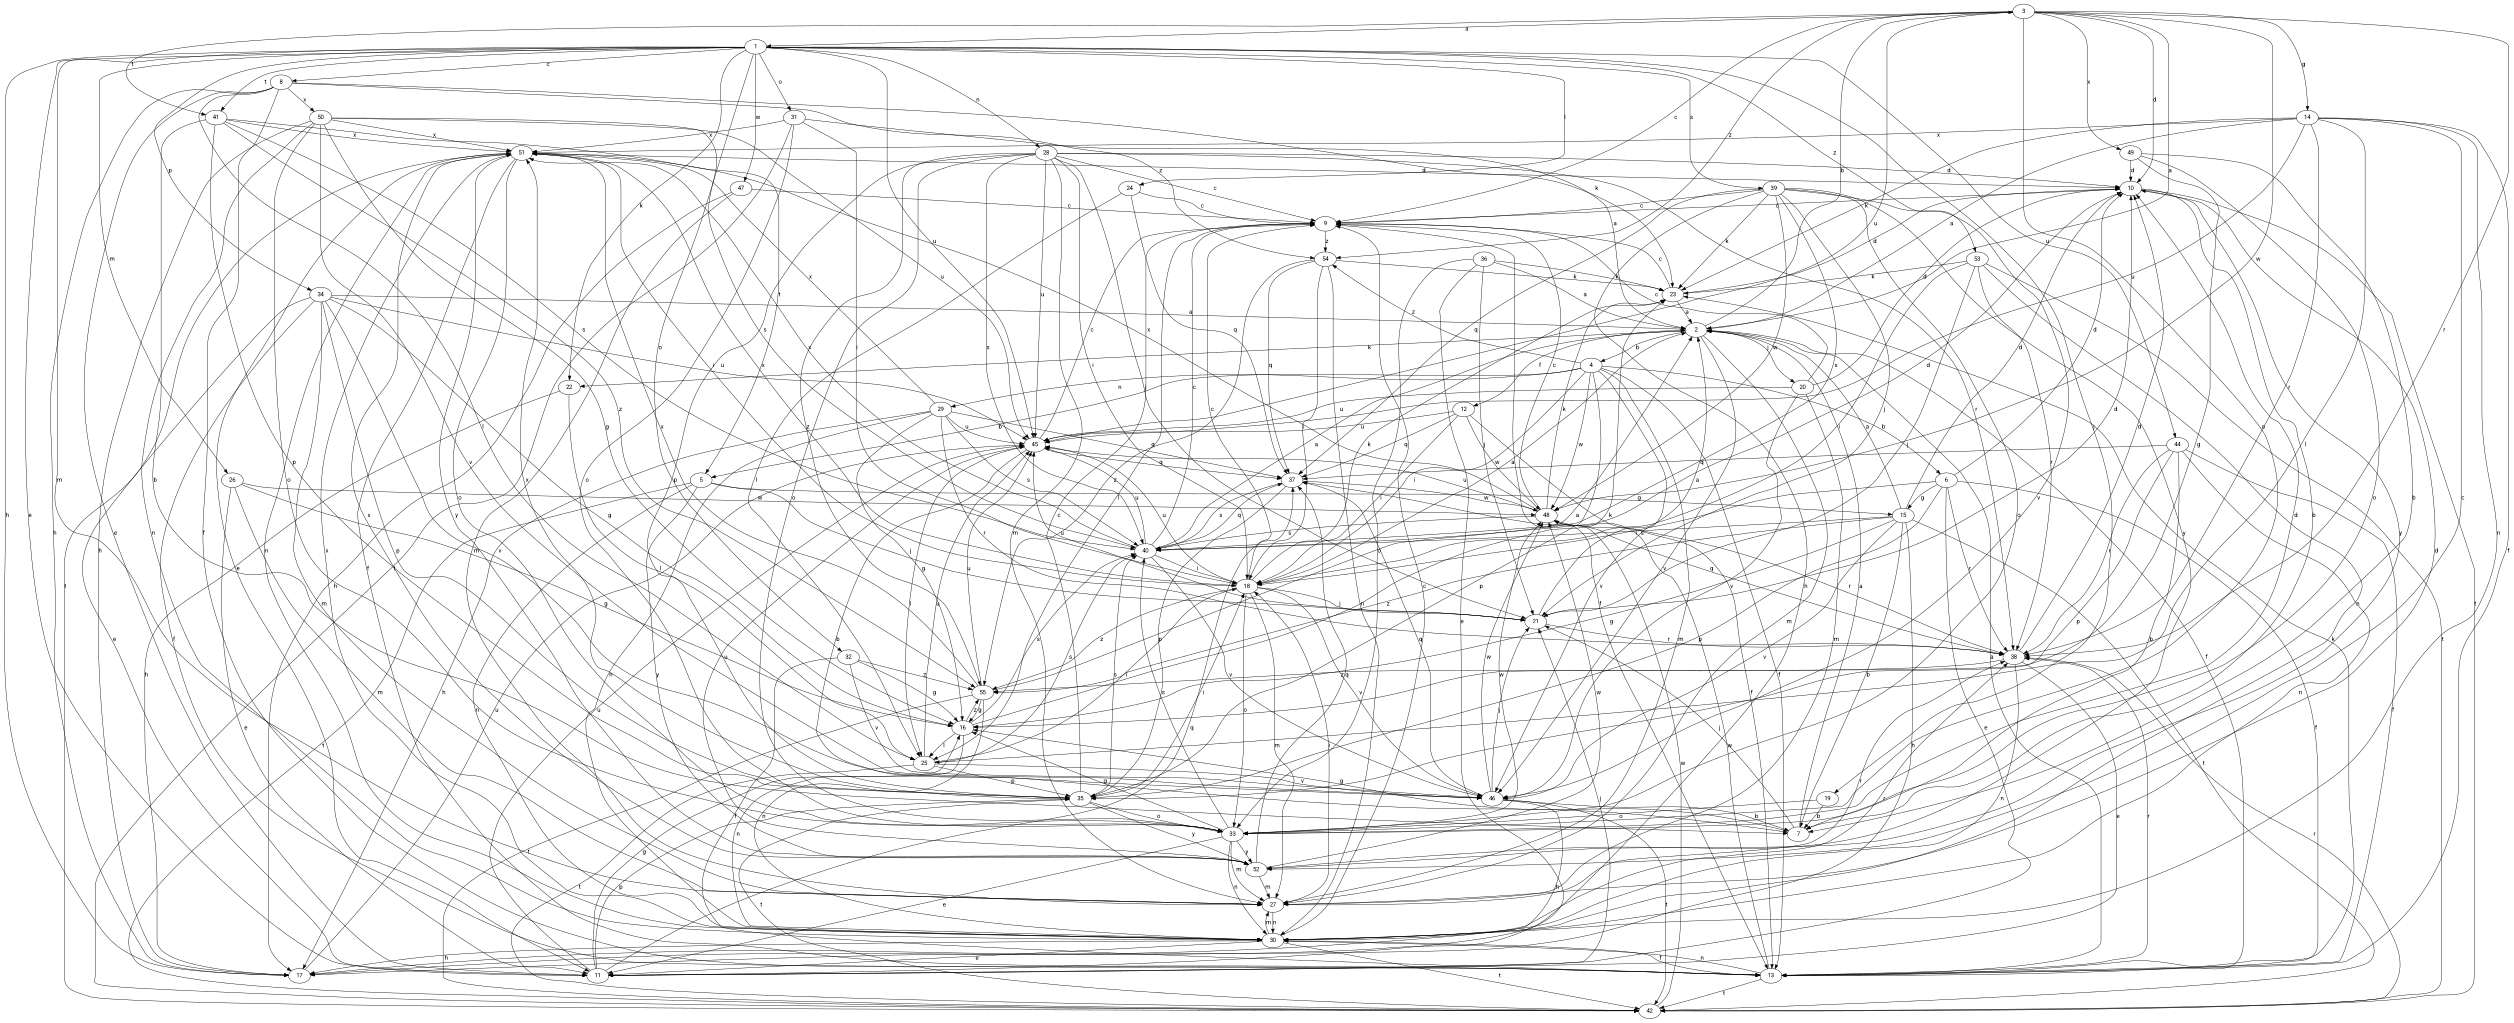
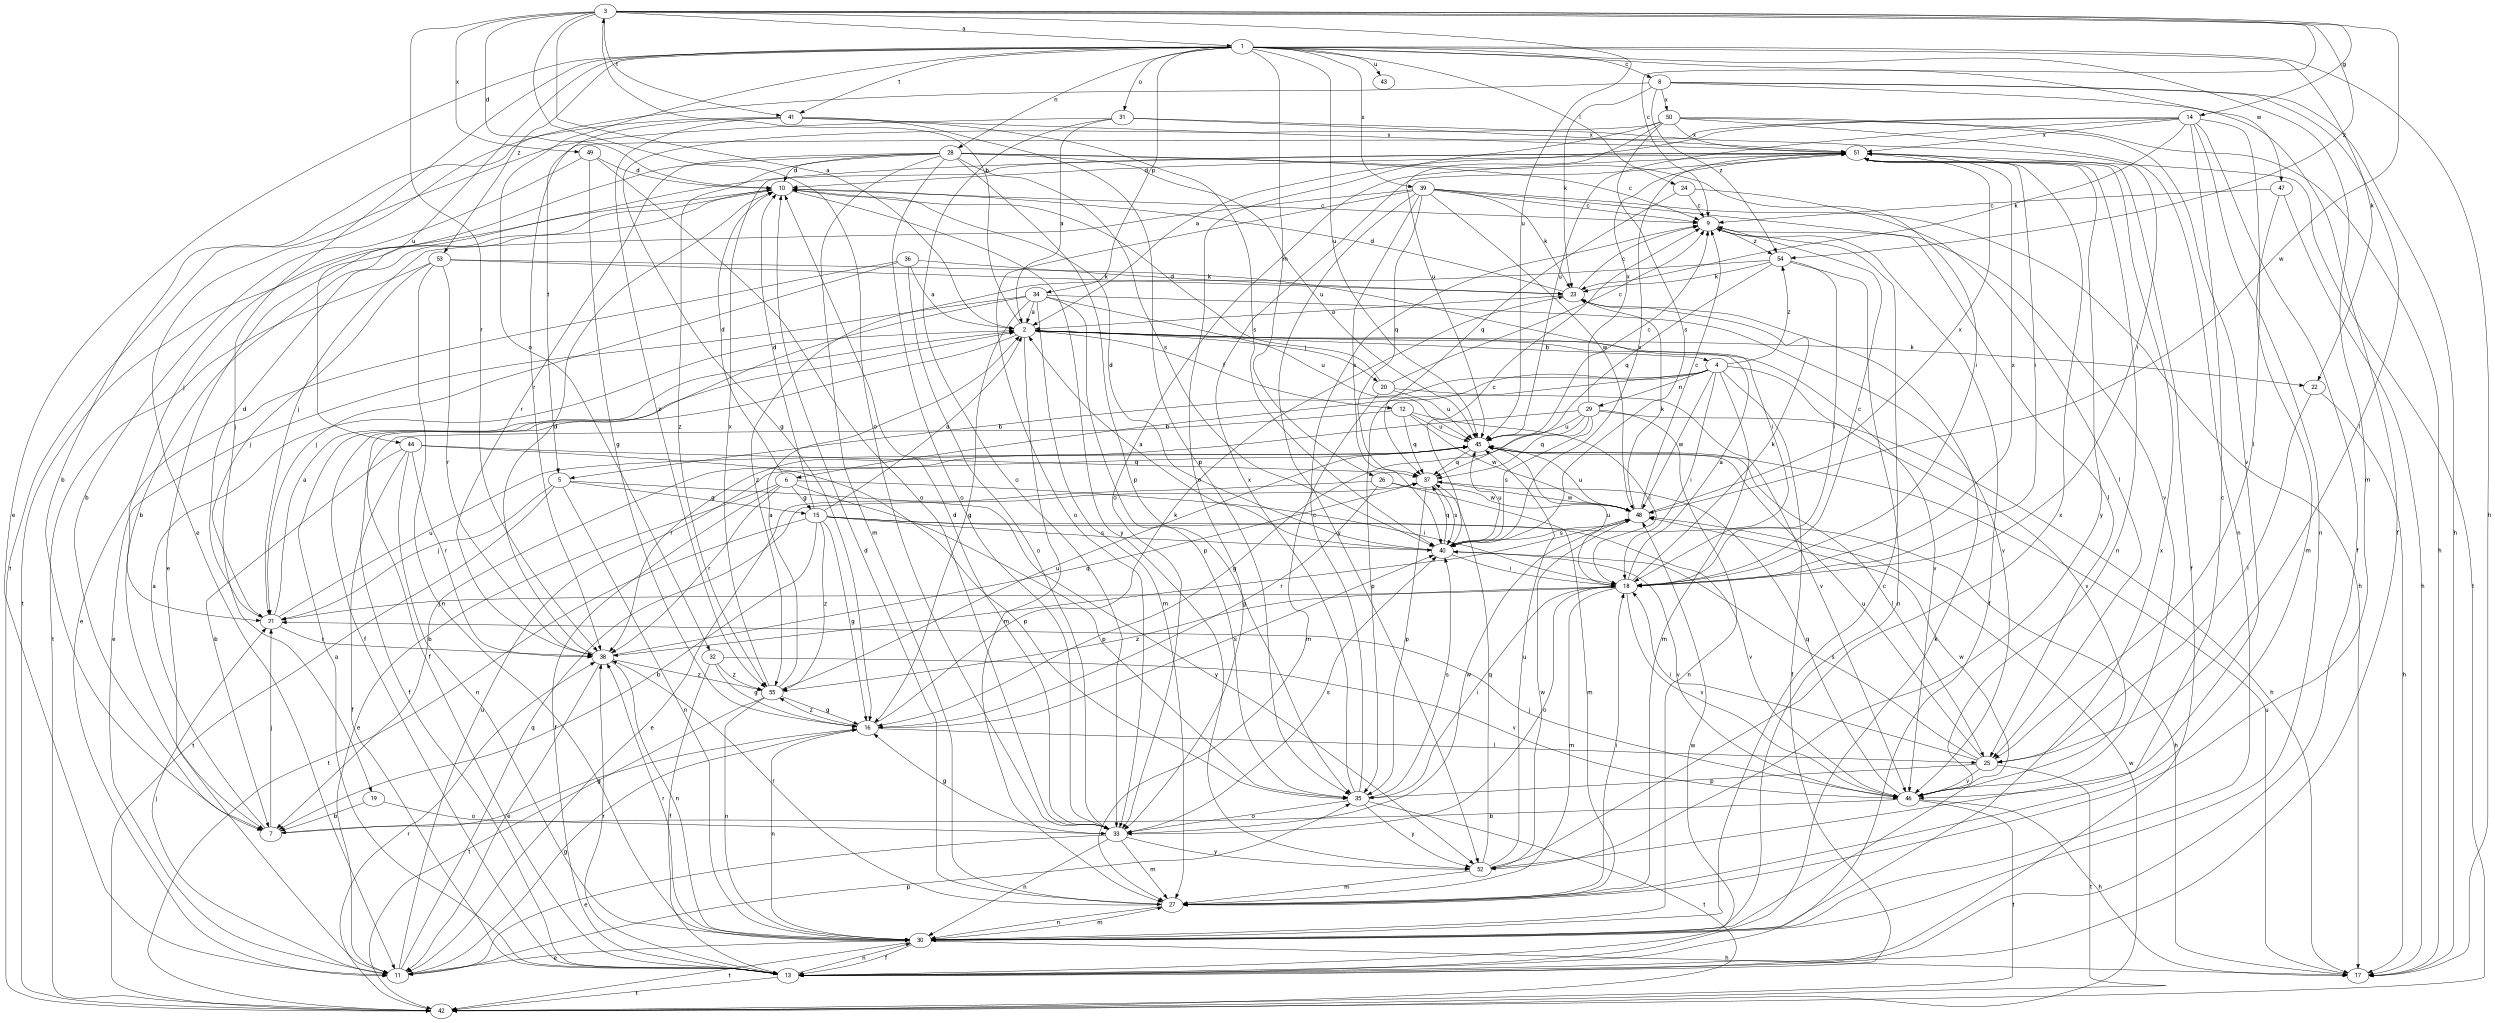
node "43": added
